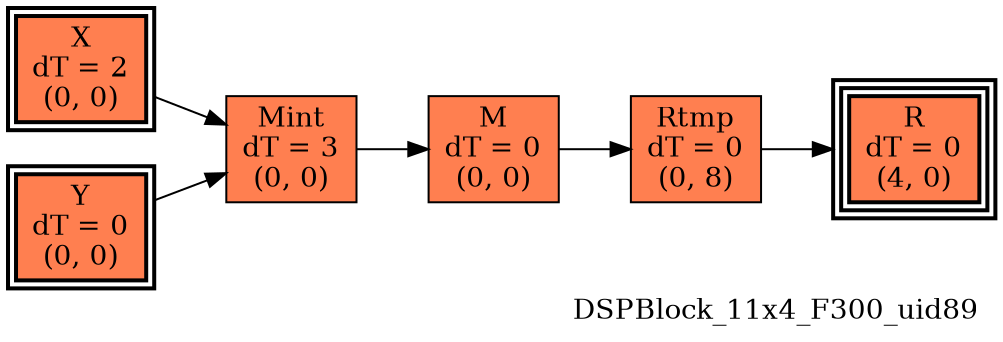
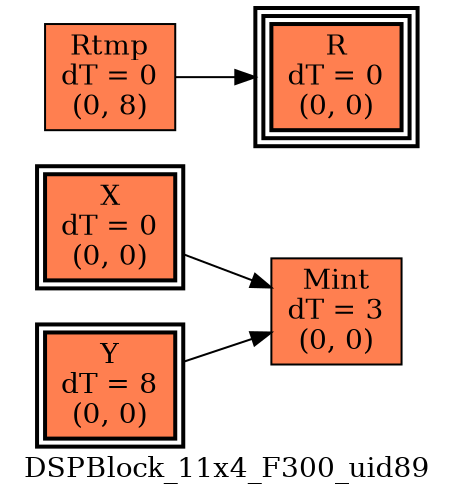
node "X dT = 2 (0, 0)": label "X dT = 2 (0, 0)" -> "X dT = 0 (0, 0)"
node "M dT = 0 (0, 0)": removed
node "R dT = 0 (4, 0)": label "R dT = 0 (4, 0)" -> "R dT = 0 (0, 0)"
node "Y dT = 0 (0, 0)": label "Y dT = 0 (0, 0)" -> "Y dT = 8 (0, 0)"
